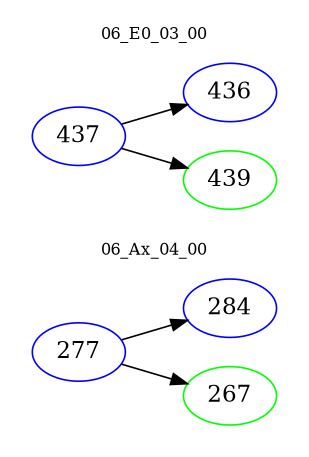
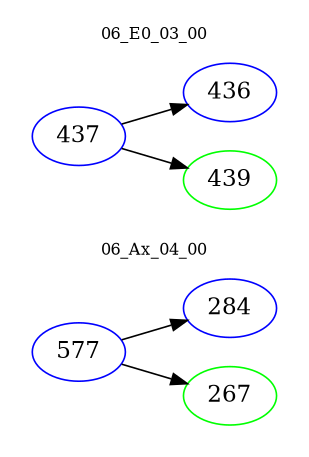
node "277": label "277" -> "577"
